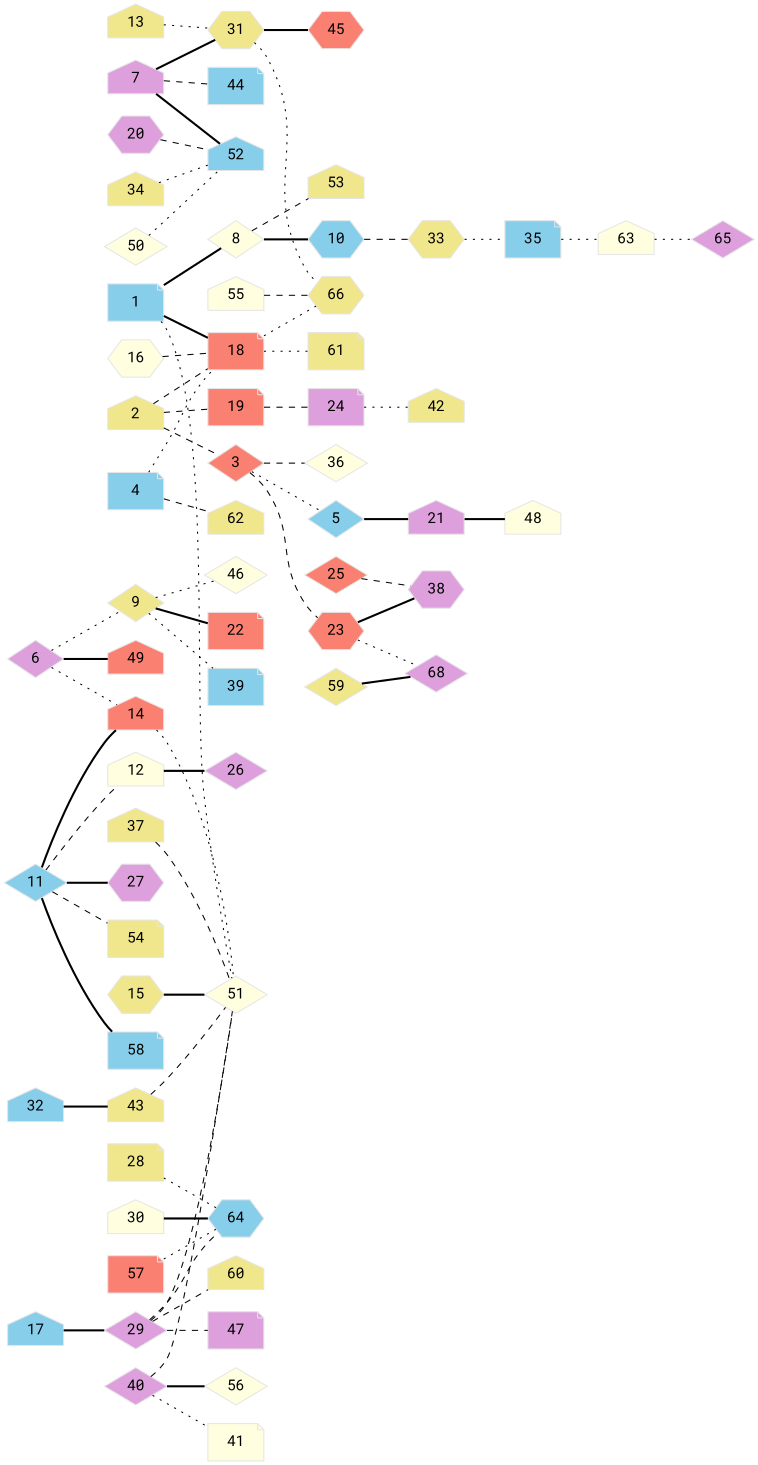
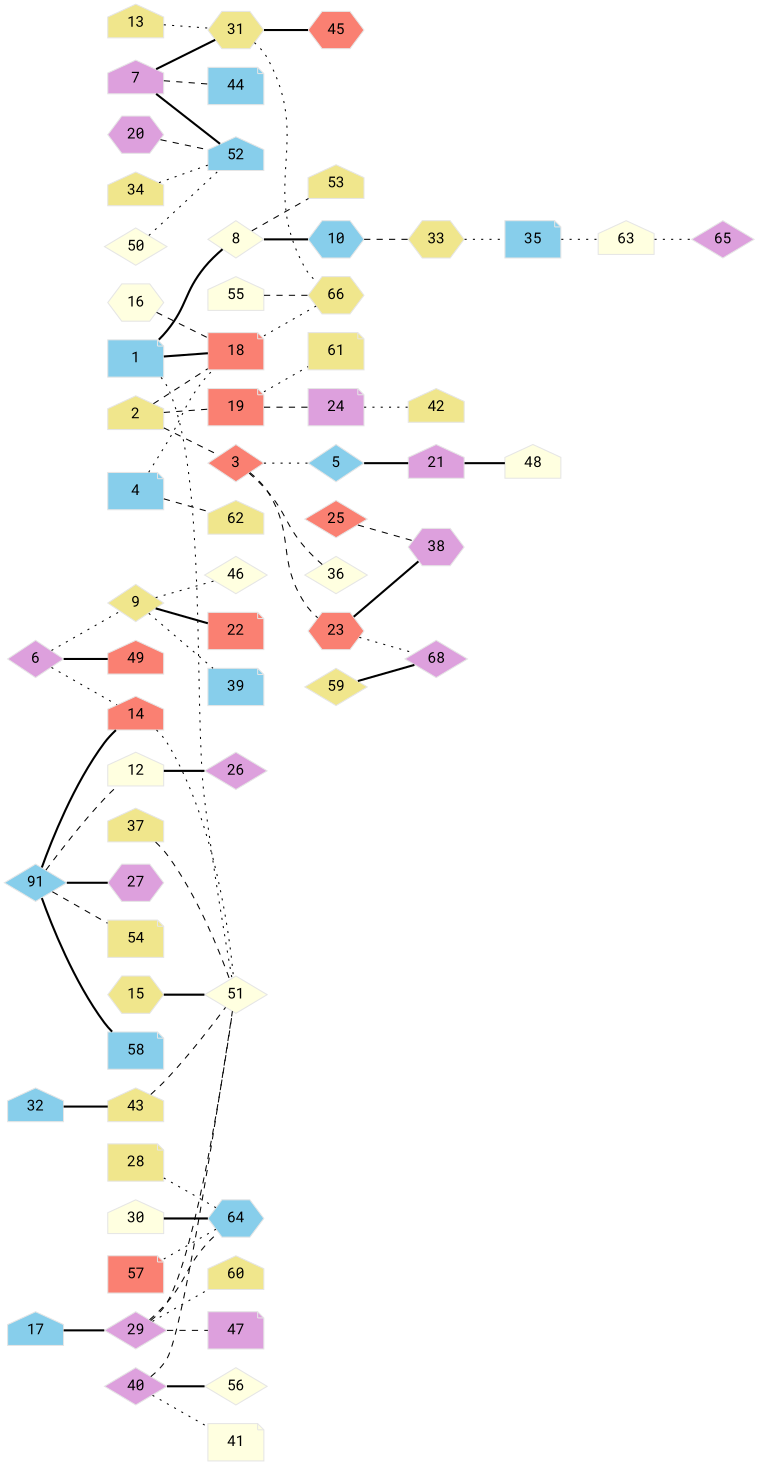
edge "18" -- "61": now "19" -- "61"
node "11": label "11" -> "91"
edge "60" -- "29": style dashed -> dotted
